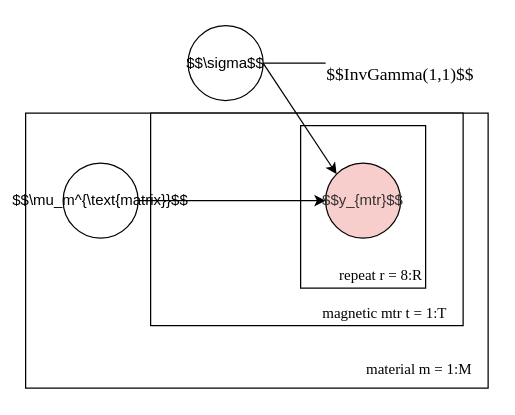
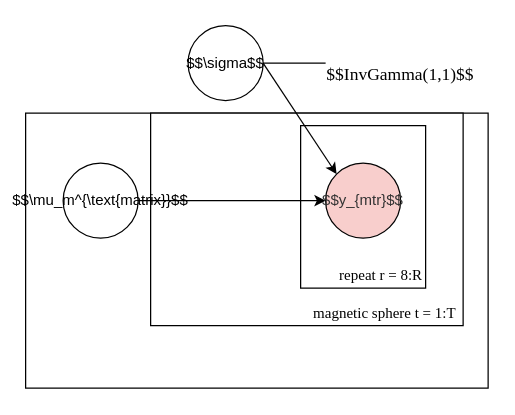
node "magnetic mtr t = 1:T": label "magnetic mtr t = 1:T" -> "magnetic sphere t = 1:T"
node "material m = 1:M": removed
